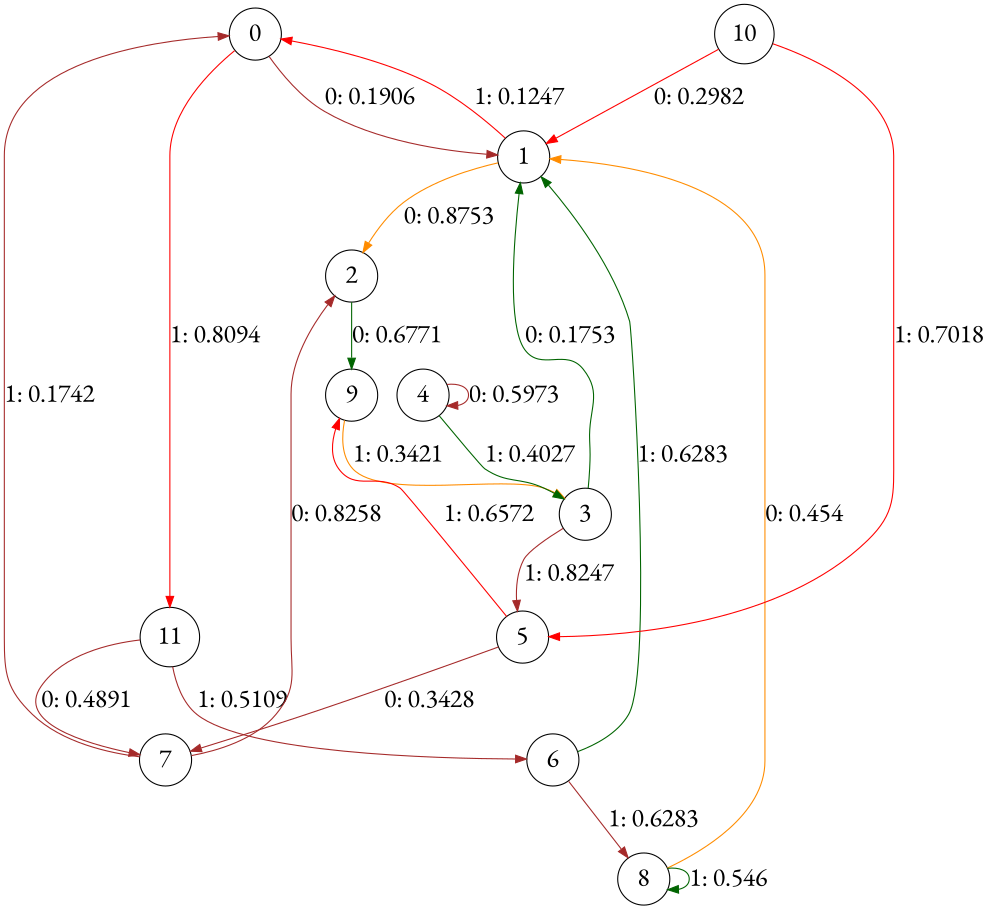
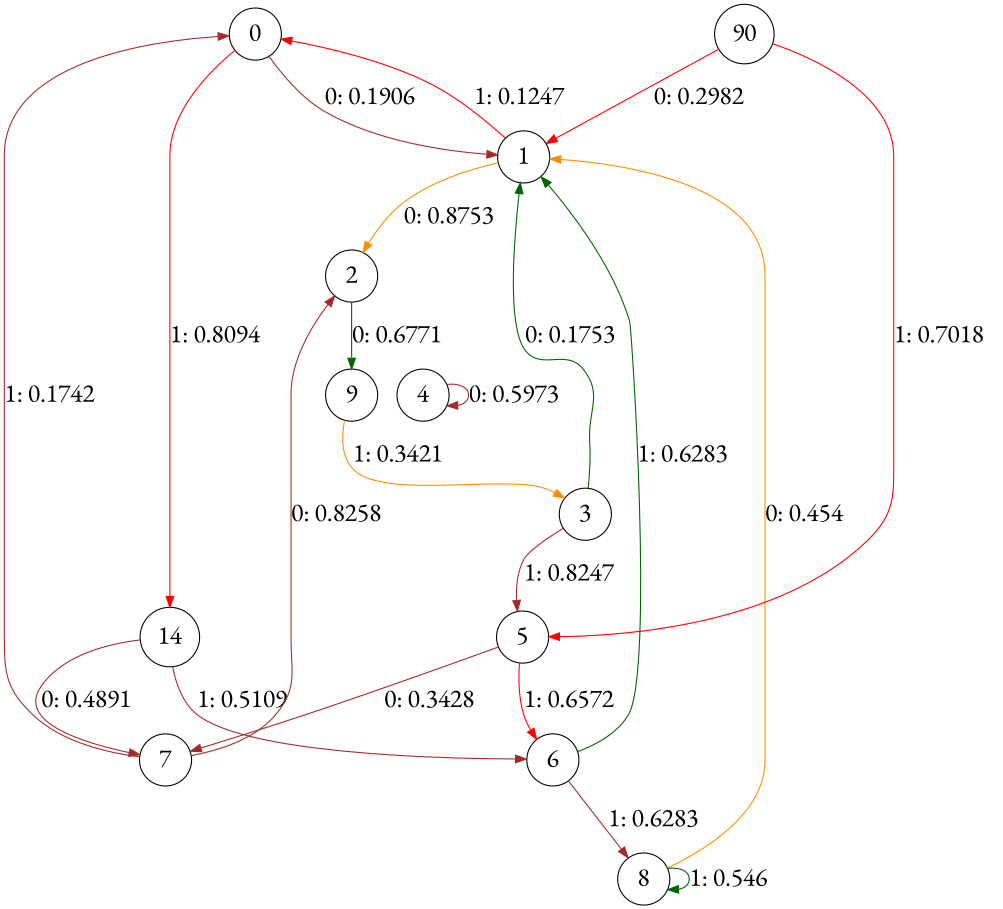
node "10": label "10" -> "90"
edge "4" -> "3": removed, label "1: 0.4027"
edge "5" -> "9": now "5" -> "6"
node "11": label "11" -> "14"
